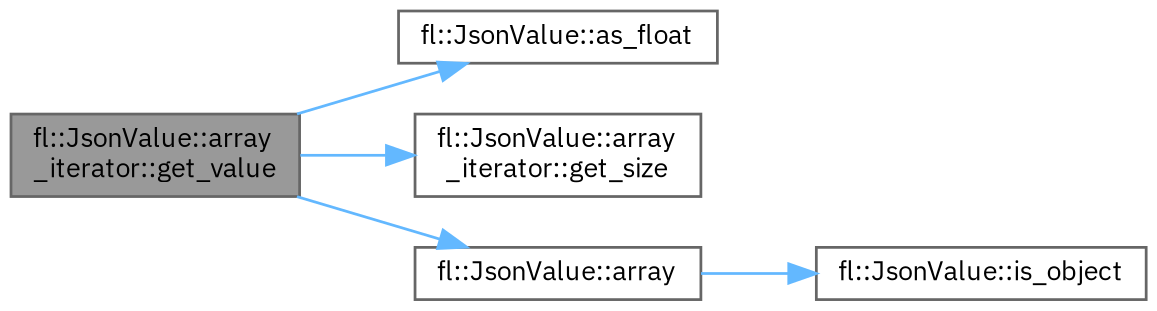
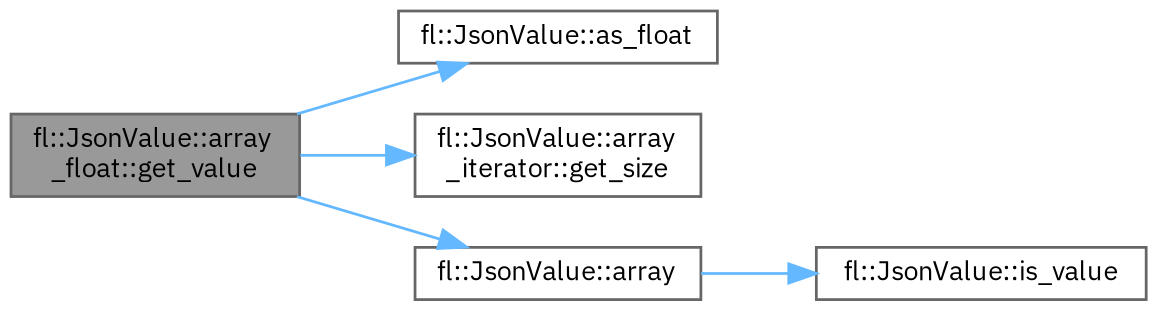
node "fl::JsonValue::array _iterator::get_value": label "fl::JsonValue::array _iterator::get_value" -> "fl::JsonValue::array _float::get_value"
node "fl::JsonValue::is_object": label "fl::JsonValue::is_object" -> "fl::JsonValue::is_value"
